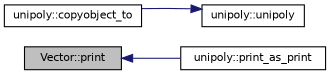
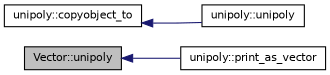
edge "unipoly::copyobject_to" -> "unipoly::unipoly": reversed
node "Vector::print": label "Vector::print" -> "Vector::unipoly"
node "unipoly::print_as_print": label "unipoly::print_as_print" -> "unipoly::print_as_vector"
